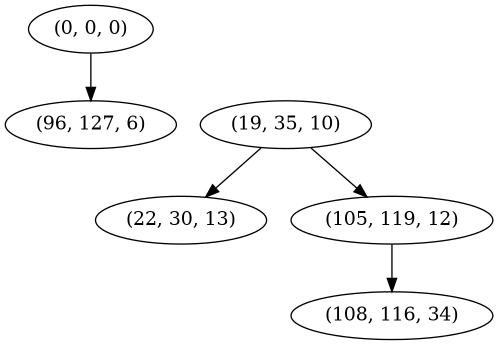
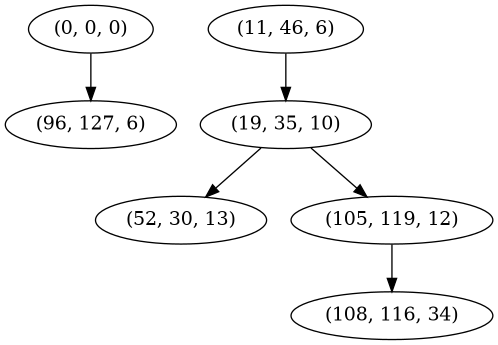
node "(11, 46, 6)": added
node "(22, 30, 13)": label "(22, 30, 13)" -> "(52, 30, 13)"
